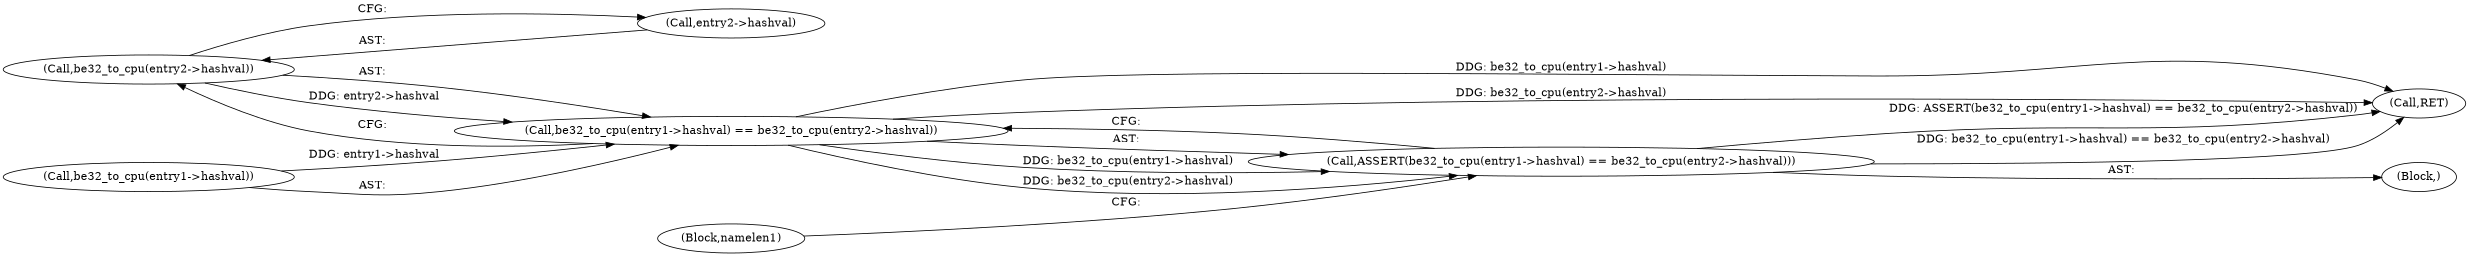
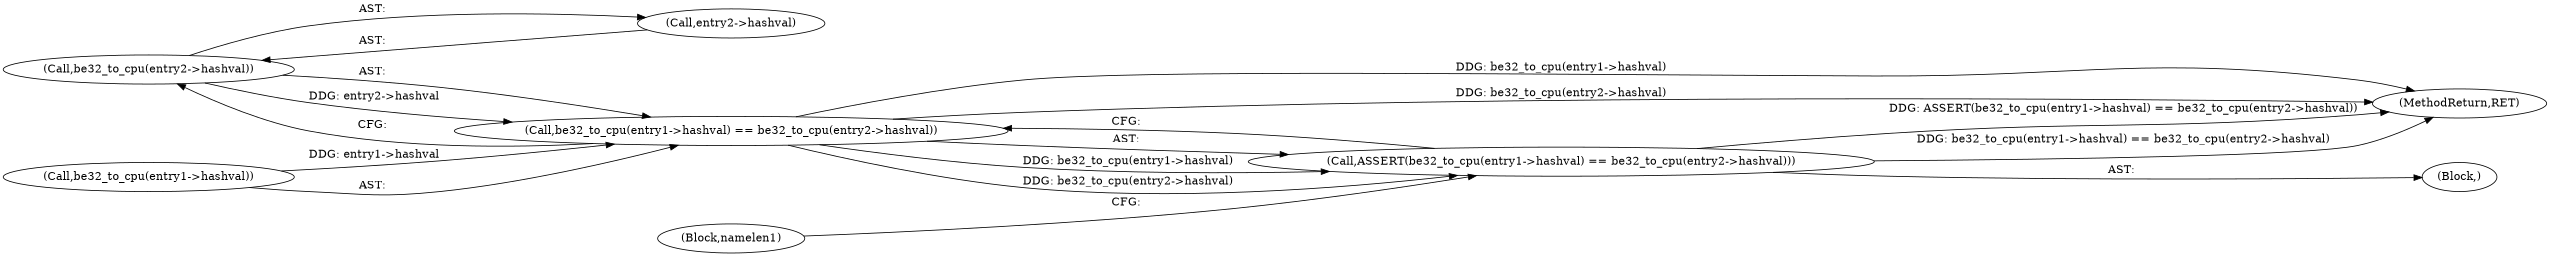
edge "(Call,be32_to_cpu(entry2->hashval))" -> "(Call,entry2->hashval)": label "CFG: " -> "AST: "
node "(Call,RET)": label "(Call,RET)" -> "(MethodReturn,RET)"
